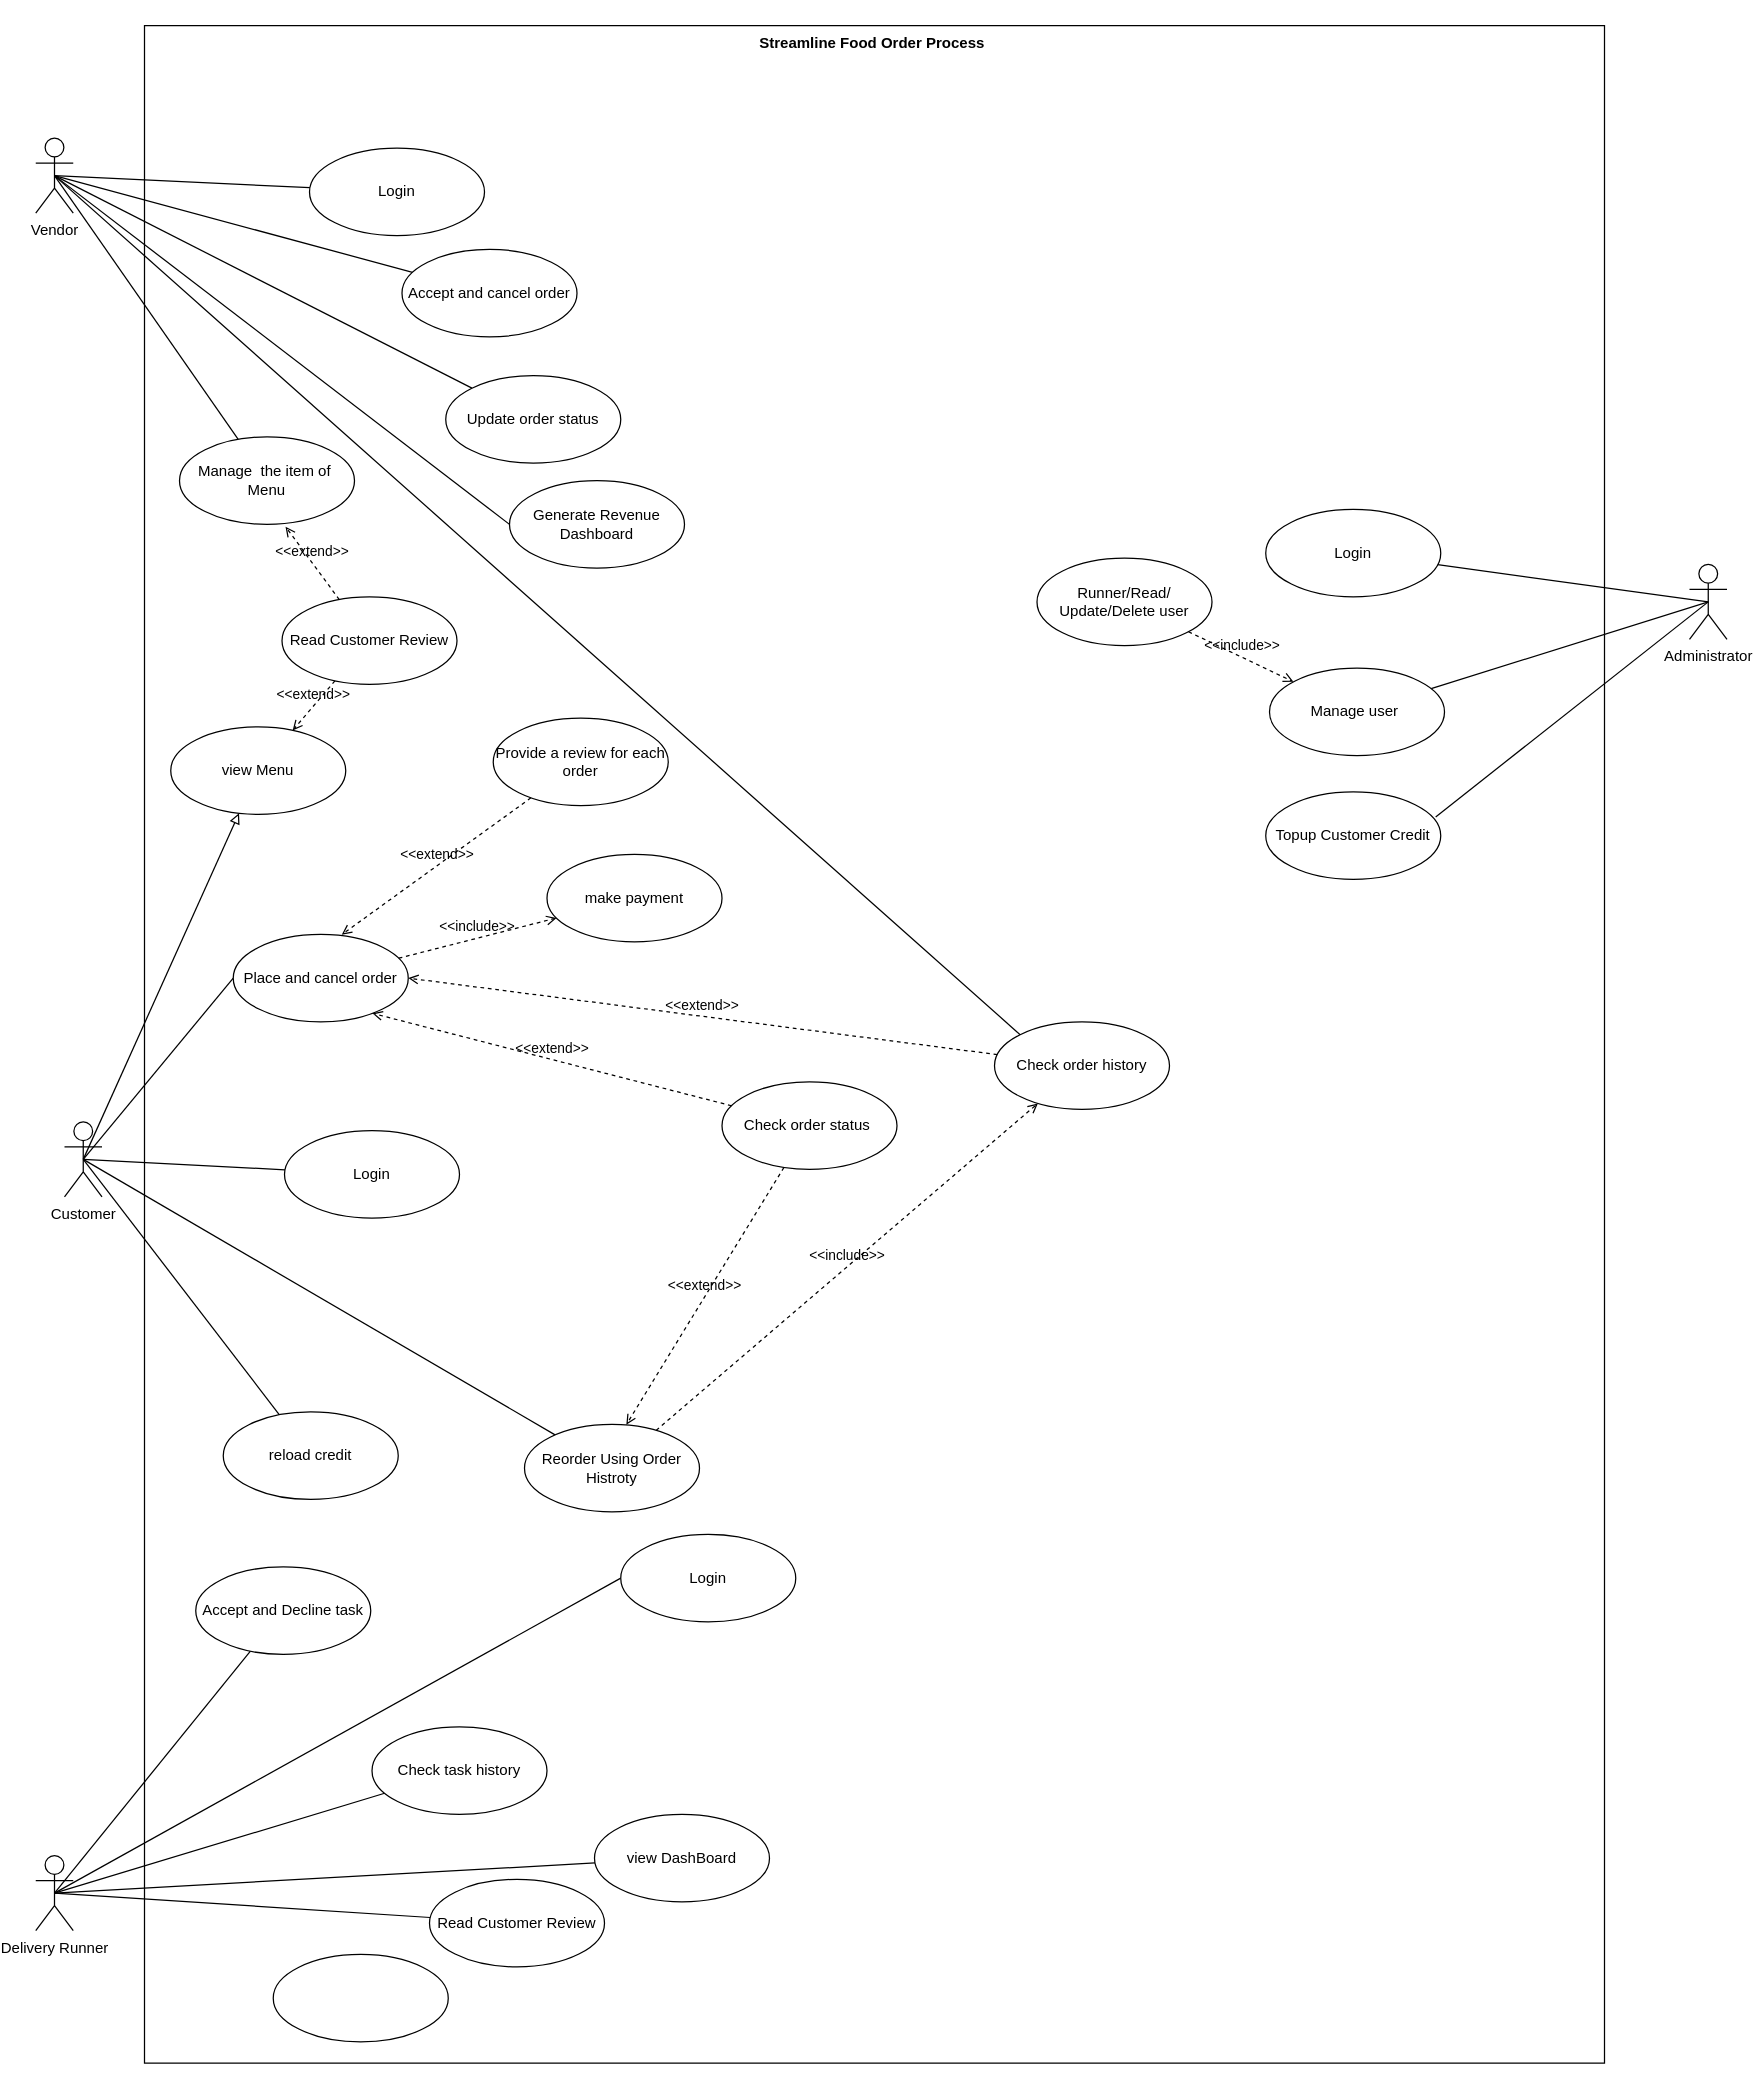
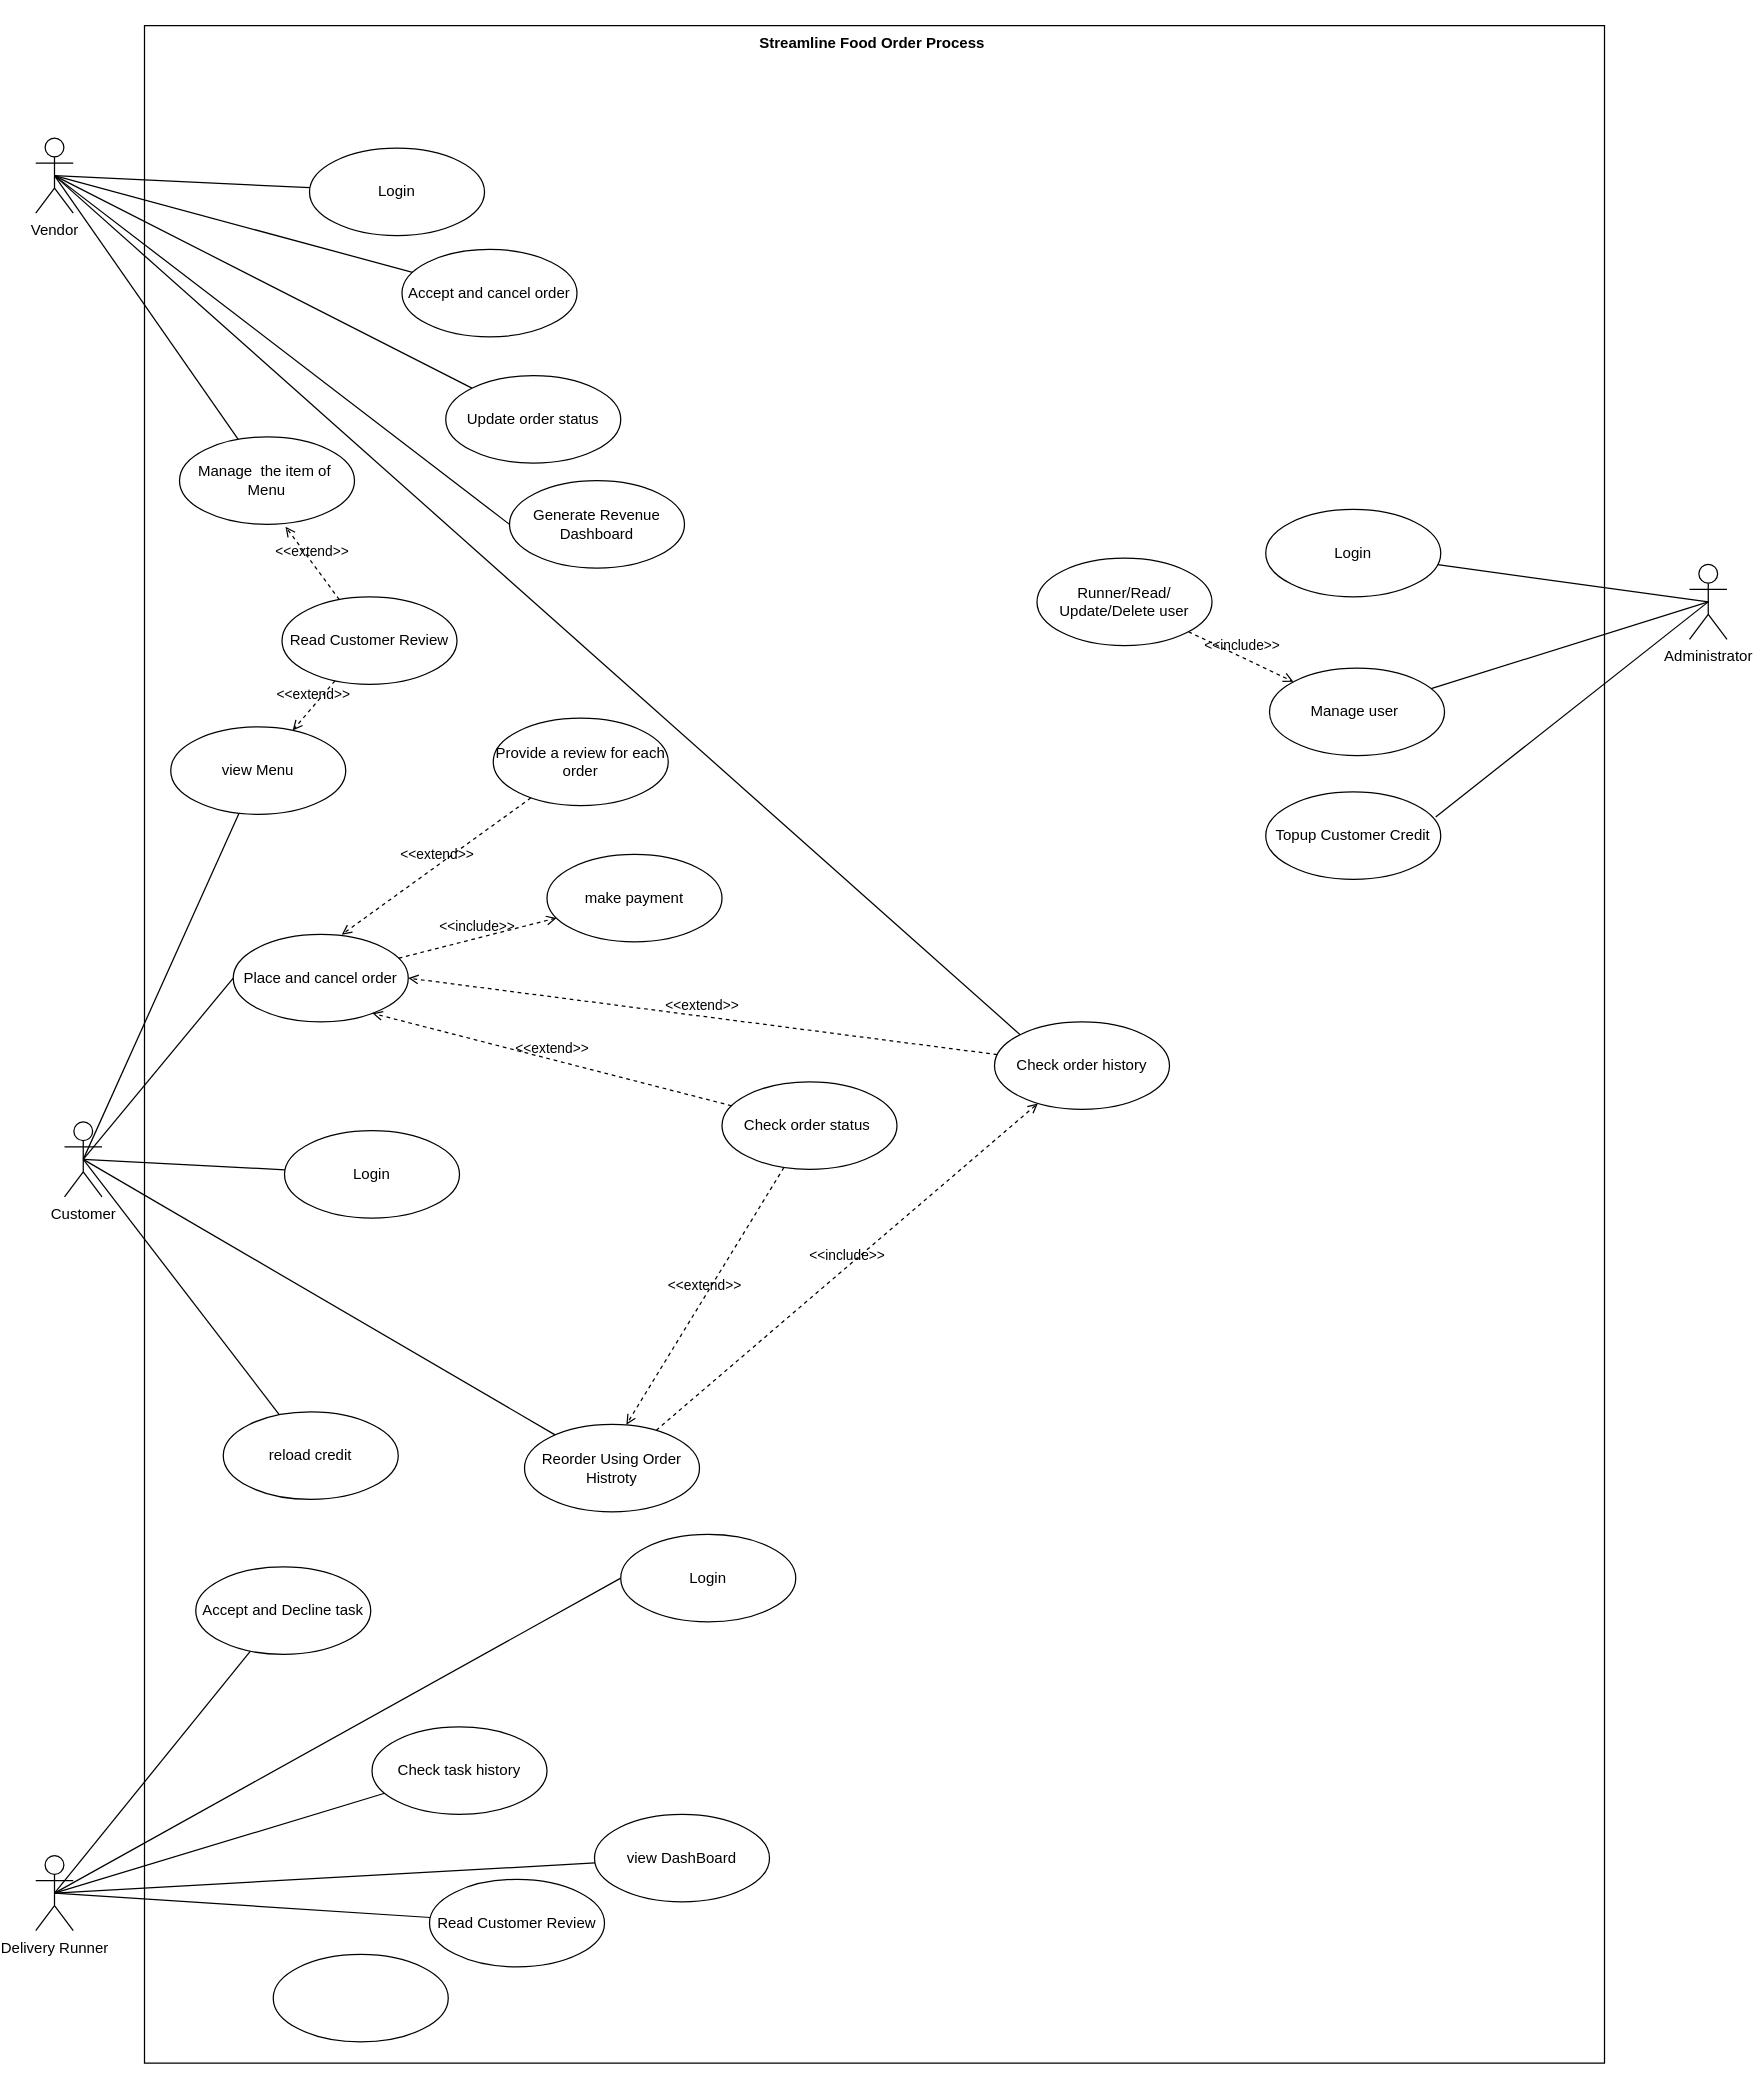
edge "Customer" -> "view Menu": arrowhead block -> none
